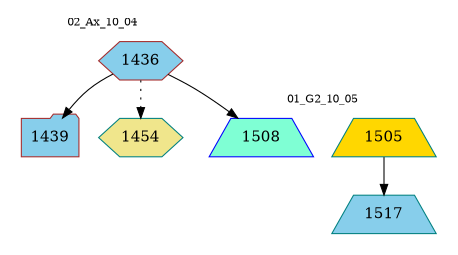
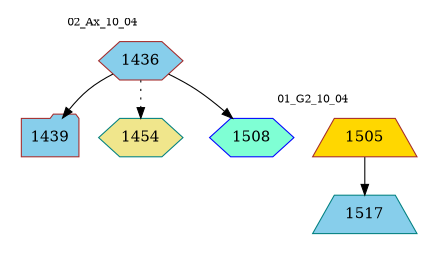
cluster "01_G2_10_05": label "01_G2_10_05" -> "01_G2_10_04"
node "1508": shape trapezium -> hexagon
node "1505": color teal -> brown
